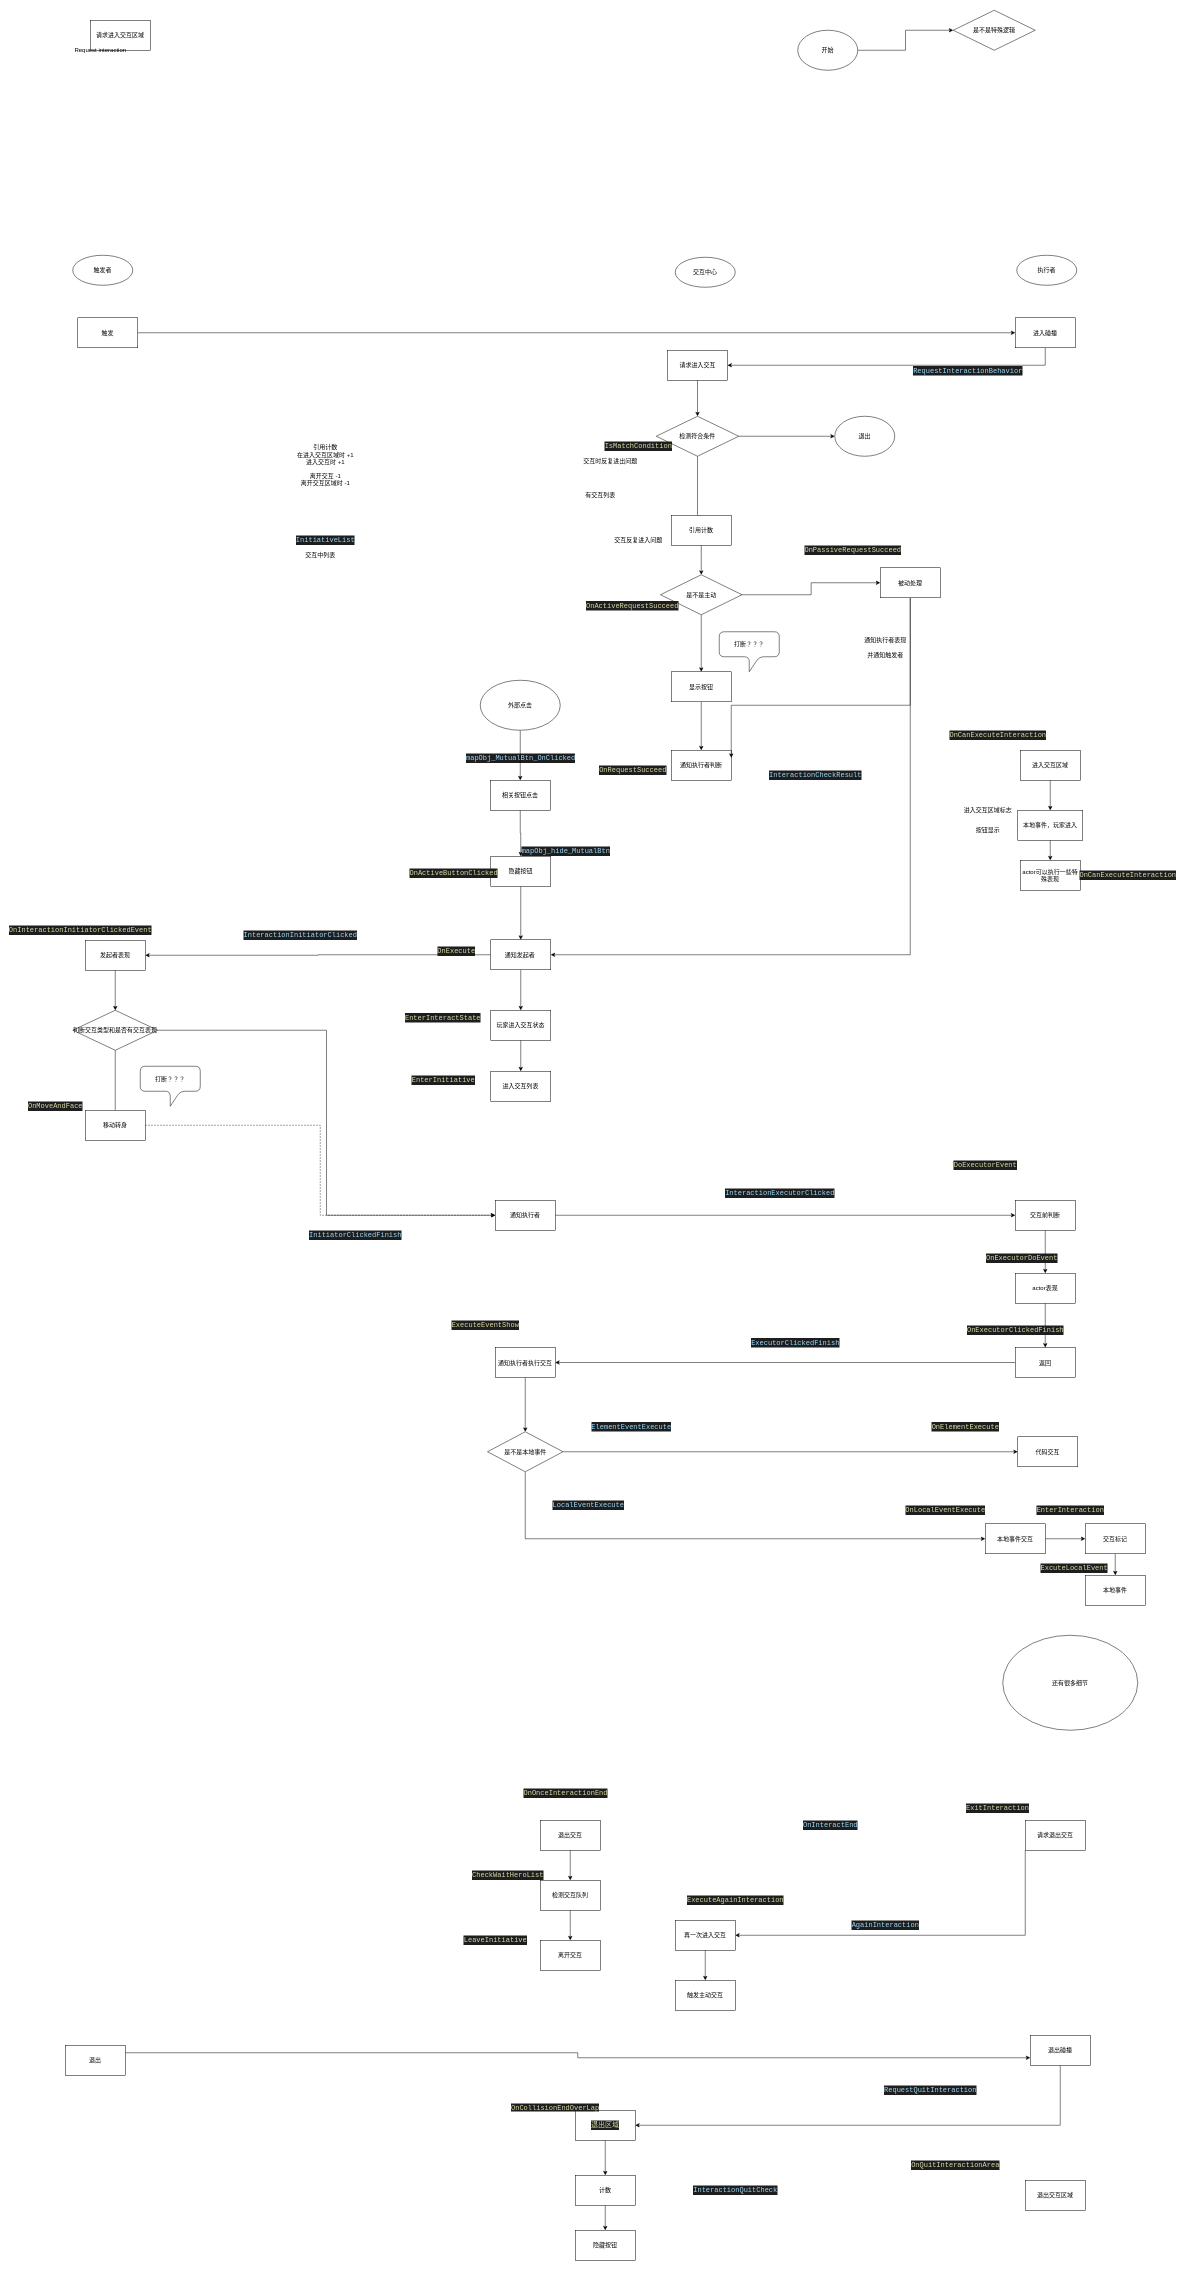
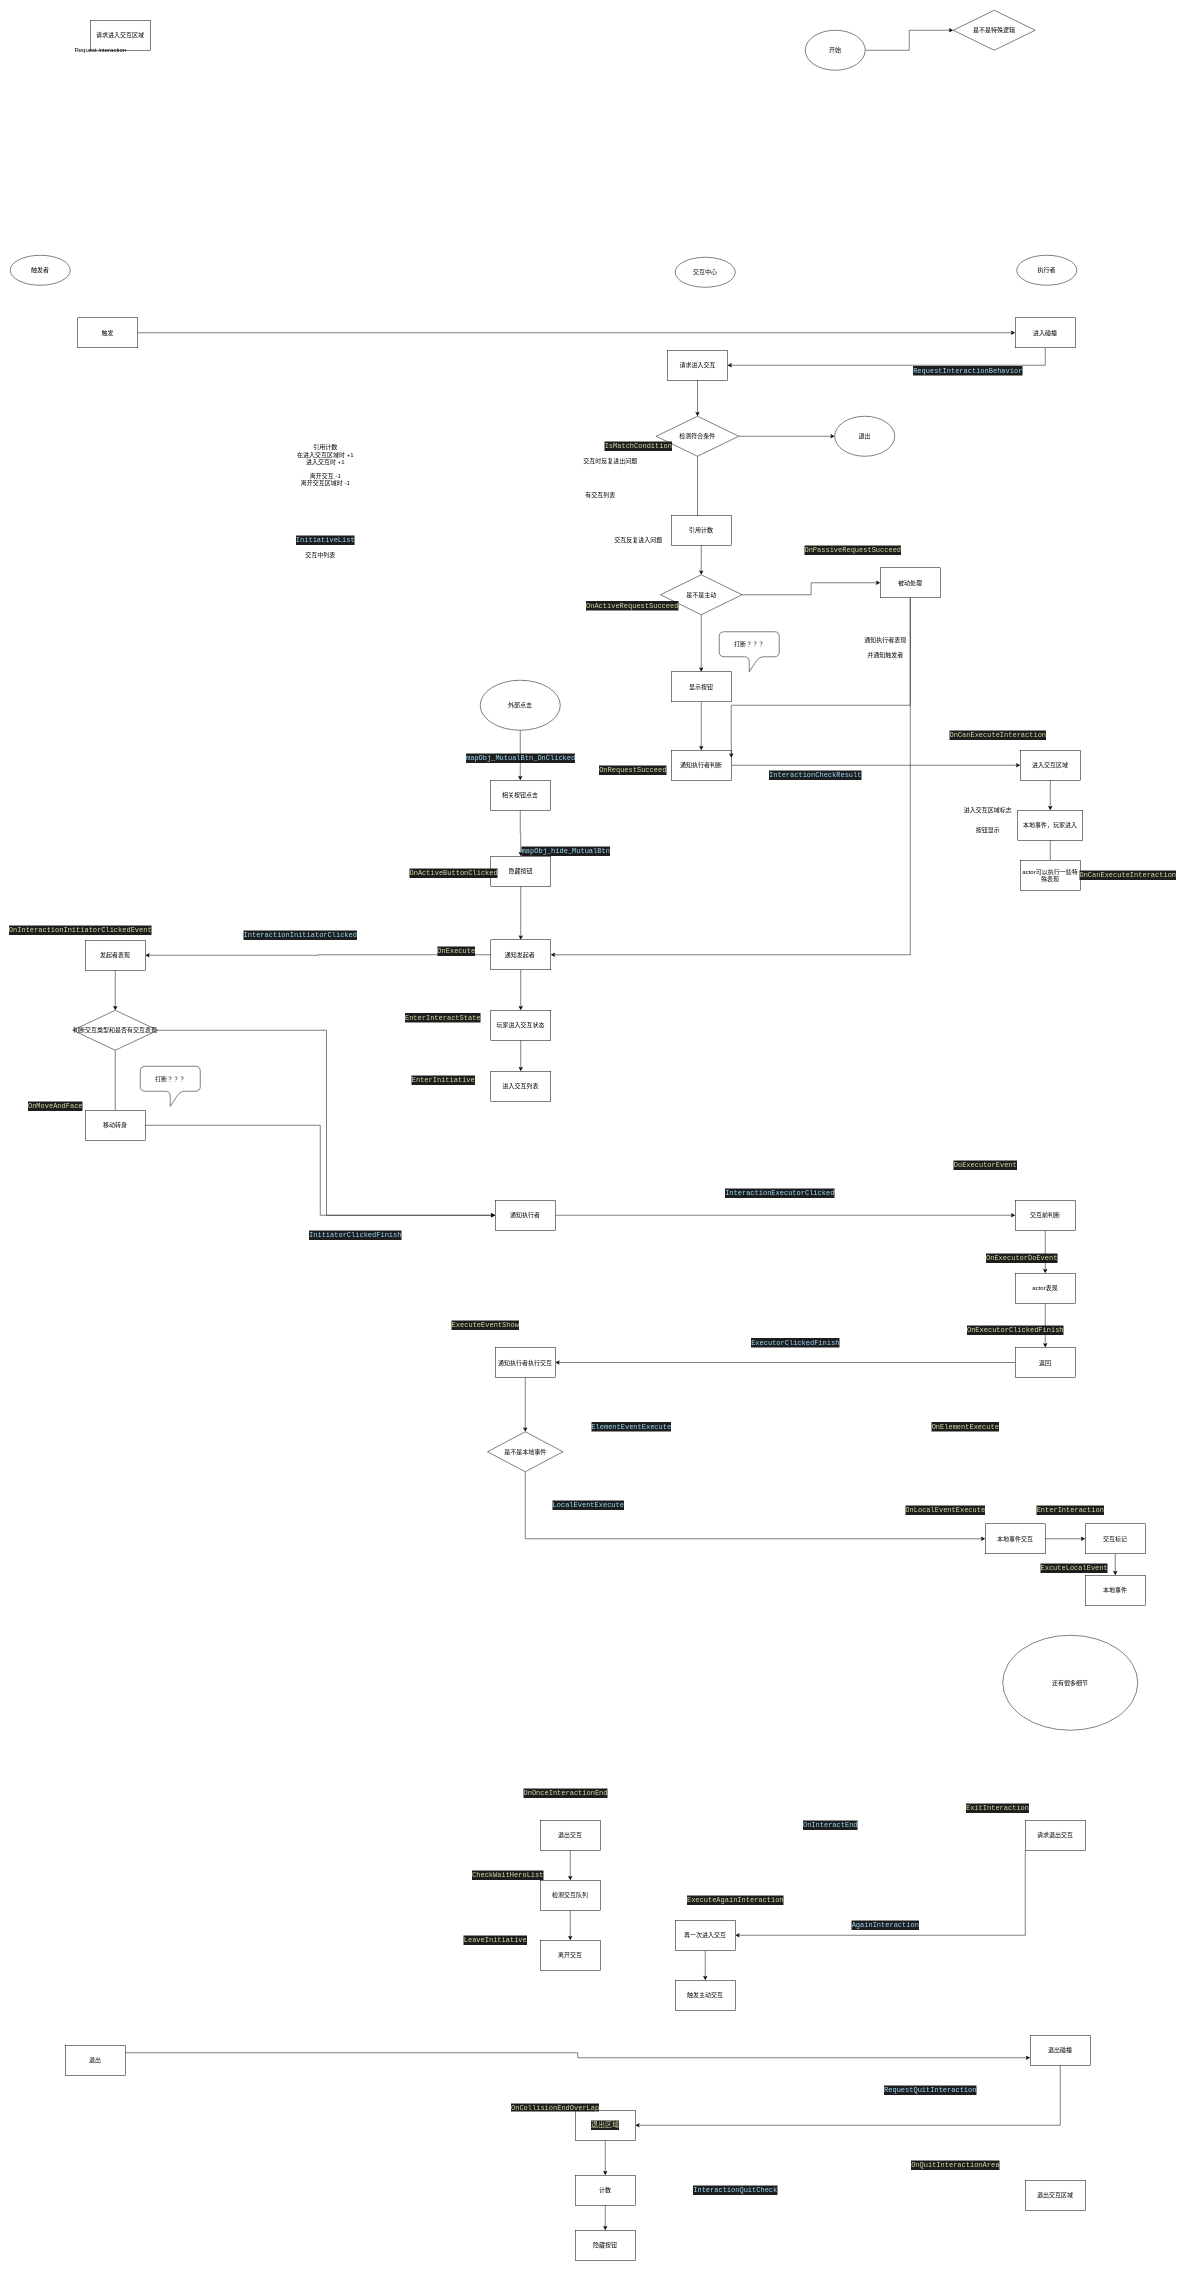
node "开始": moved (828, 50) -> (835, 50)
node "触发者": moved (103, 270) -> (40, 270)
edge "通知执行者判断" -> "进入交互区域": added
edge "本地事件，玩家进入" -> "actor可以执行一些特殊表现": arrowhead classic -> none
edge "移动转身" -> "通知执行者": style dashed -> solid
edge "是不是本地事件" -> "代码交互": removed
node "代码交互": removed
